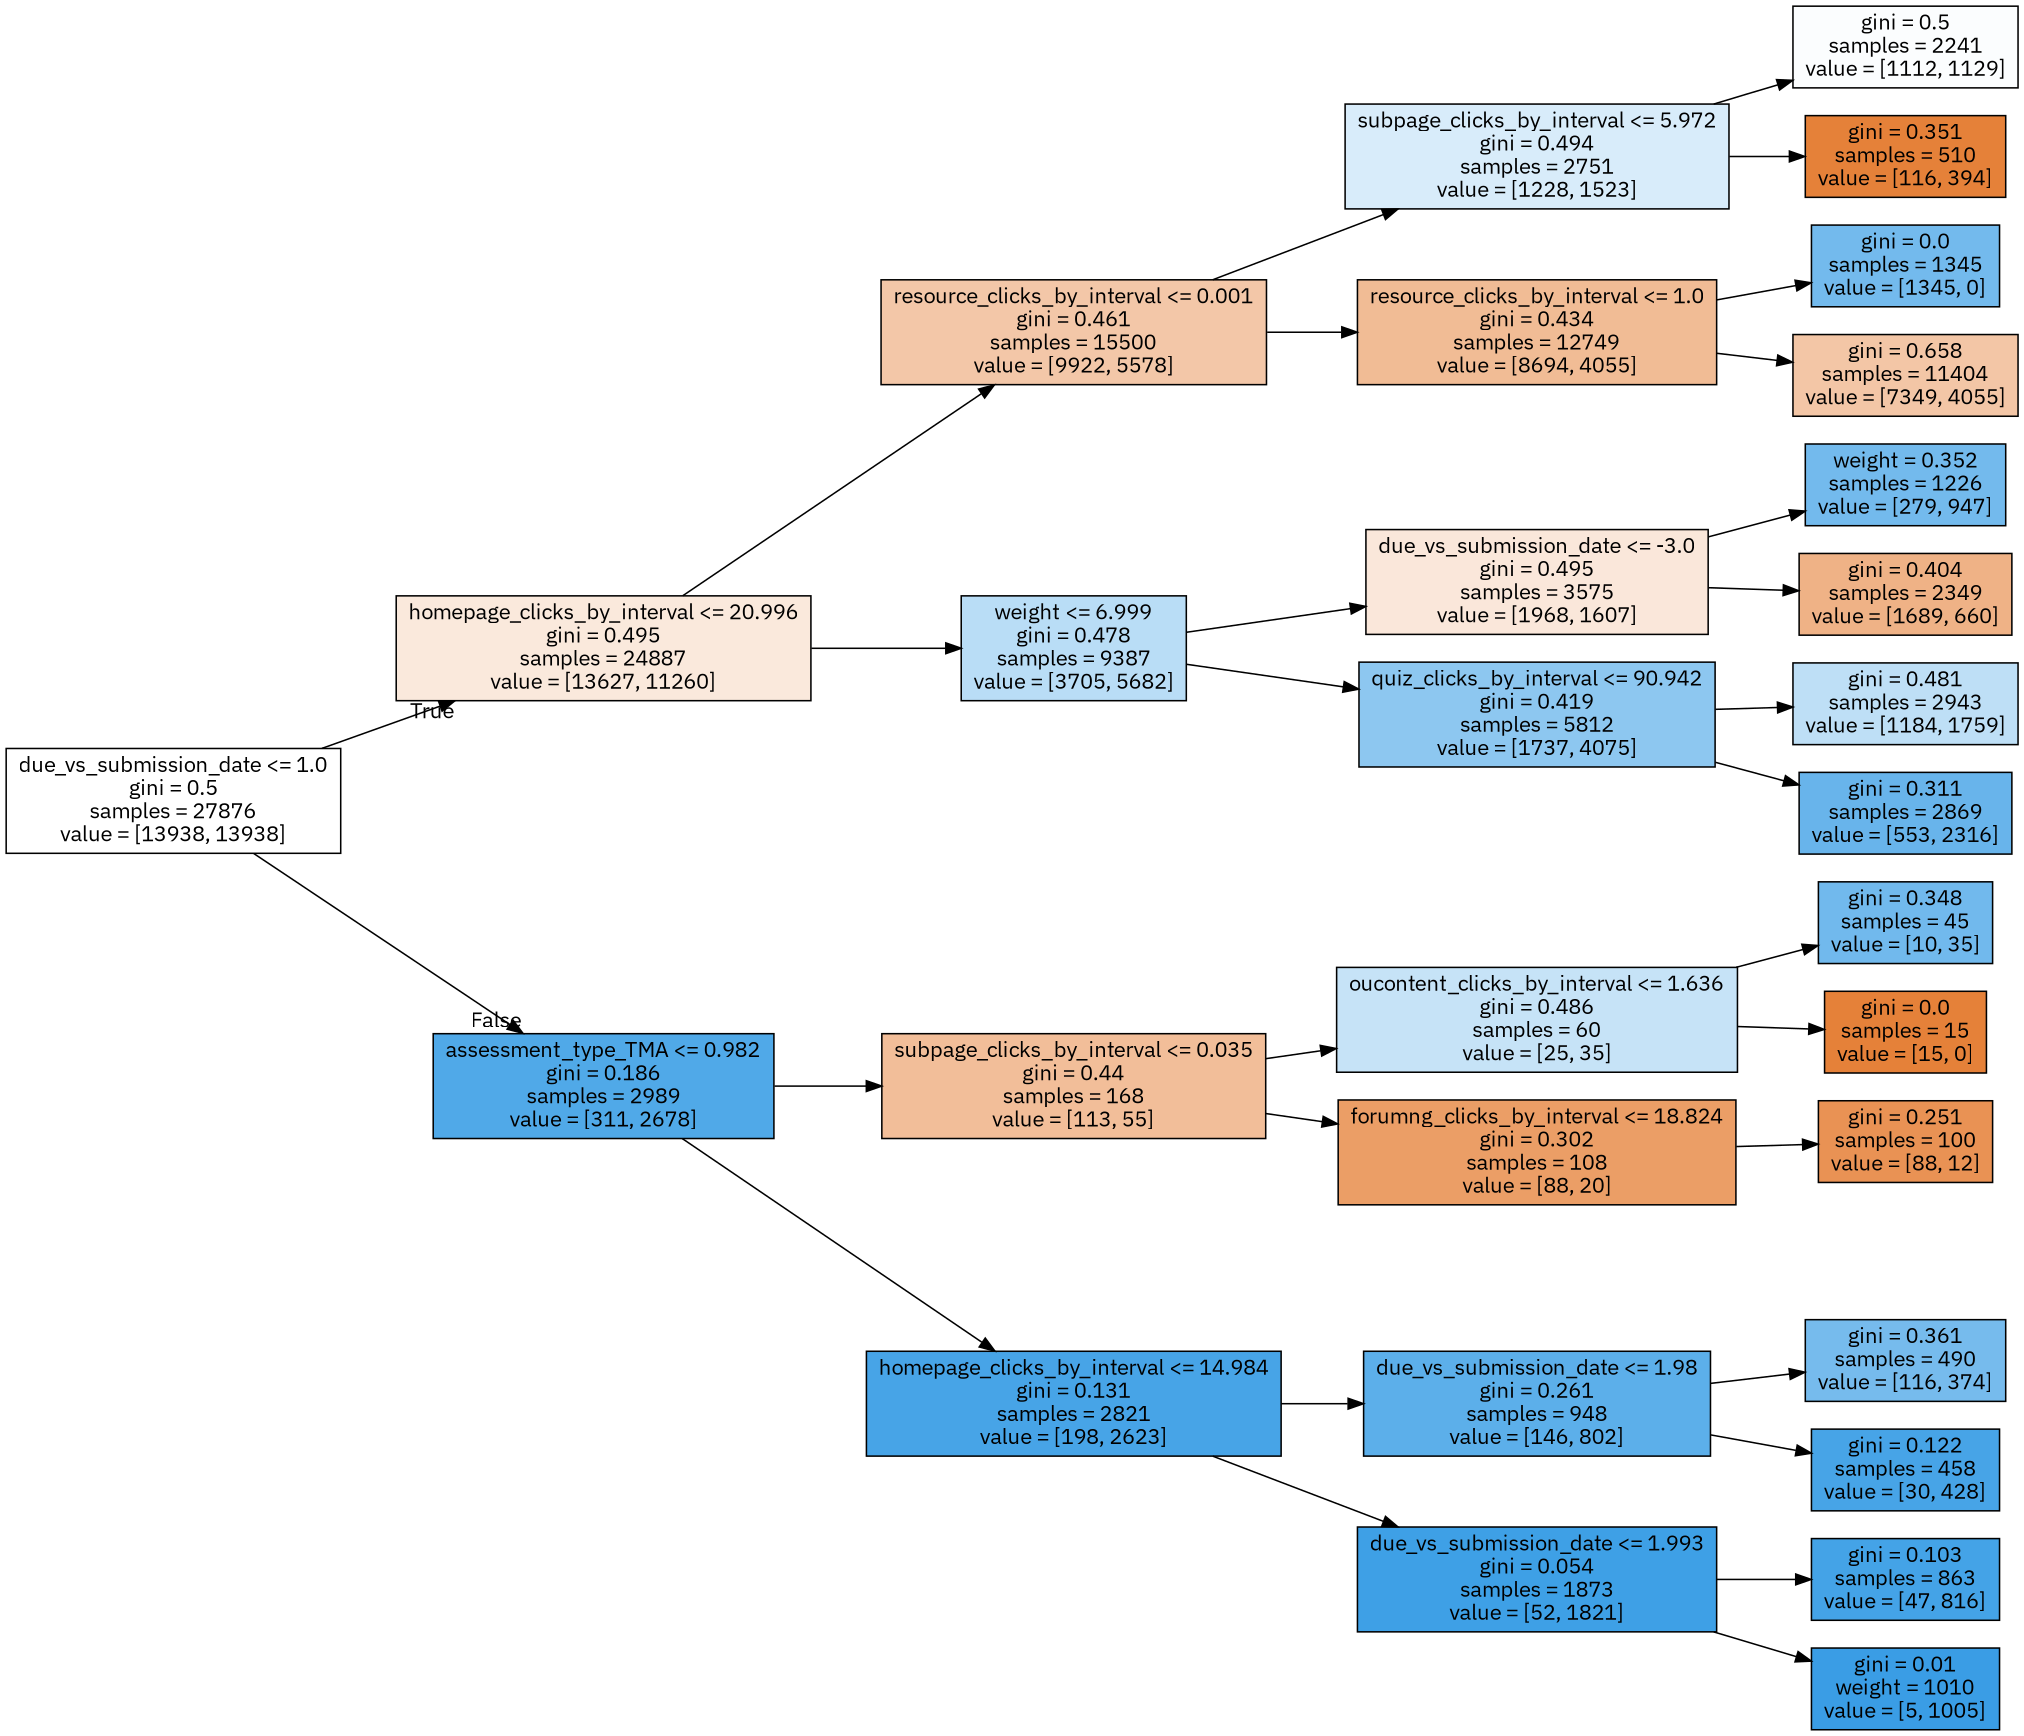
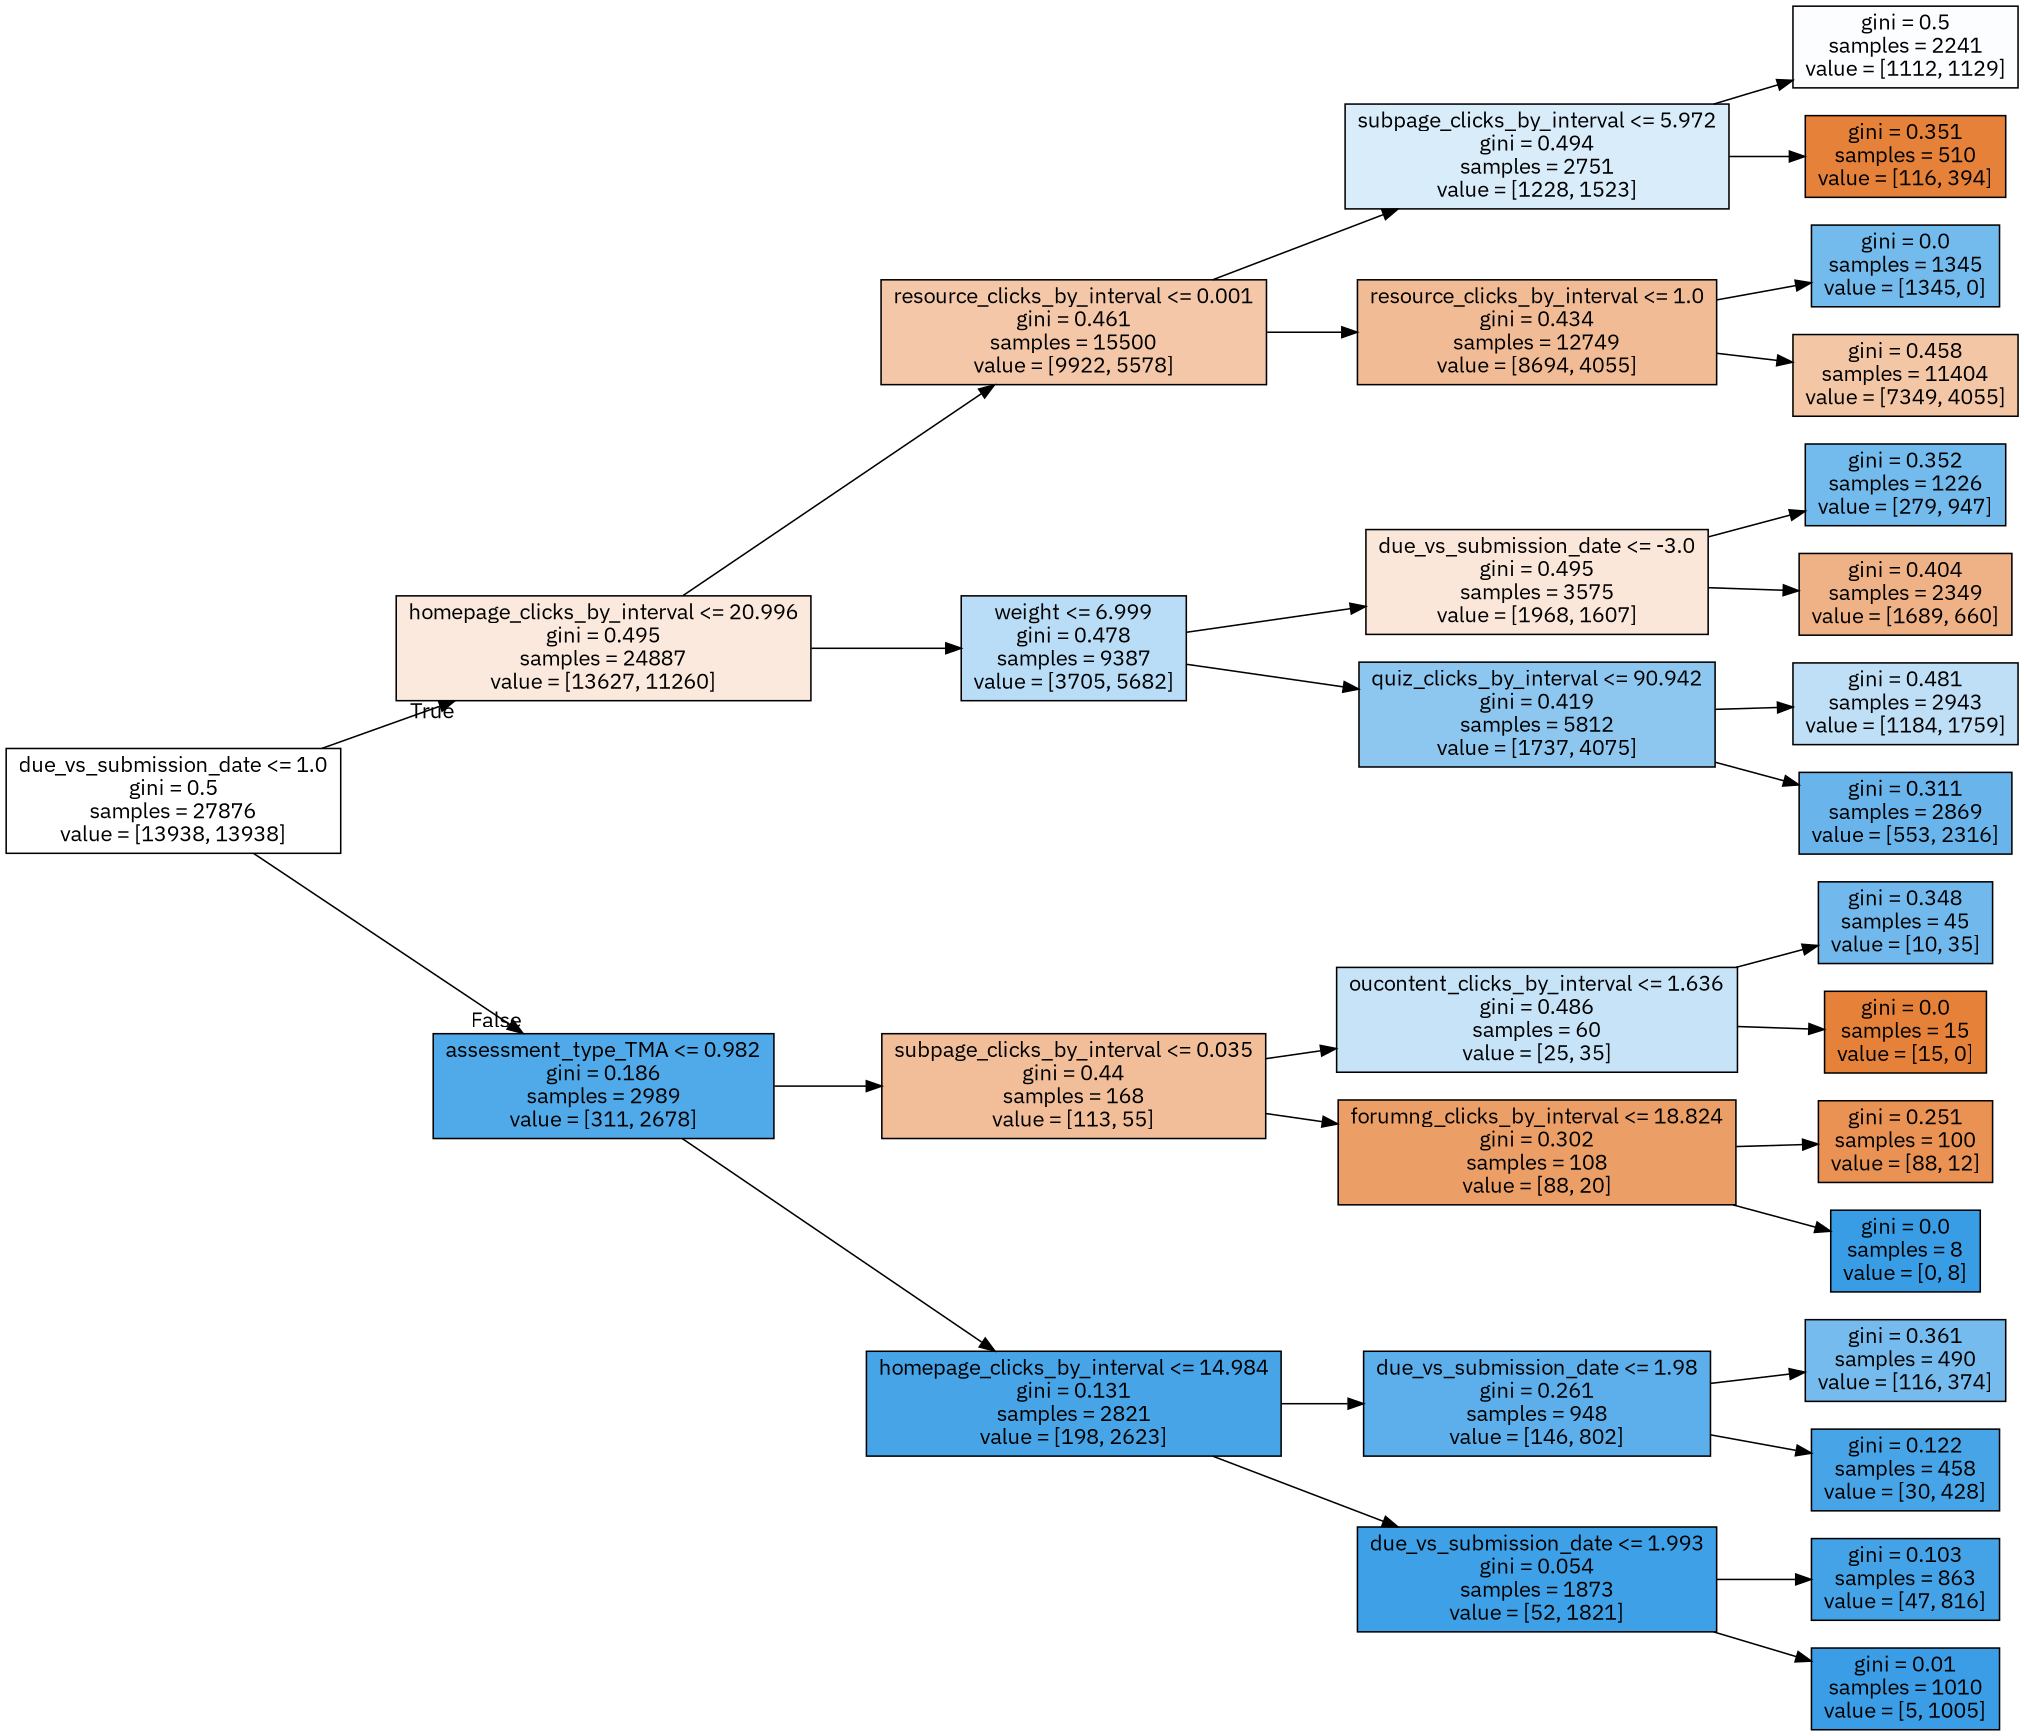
node "gini = 0.658 samples = 11404 value = [7349, 4055]": label "gini = 0.658 samples = 11404 value = [7349, 4055]" -> "gini = 0.458 samples = 11404 value = [7349, 4055]"
node "weight = 0.352 samples = 1226 value = [279, 947]": label "weight = 0.352 samples = 1226 value = [279, 947]" -> "gini = 0.352 samples = 1226 value = [279, 947]"
node "gini = 0.0 samples = 8 value = [0, 8]": added
node "gini = 0.01 weight = 1010 value = [5, 1005]": label "gini = 0.01 weight = 1010 value = [5, 1005]" -> "gini = 0.01 samples = 1010 value = [5, 1005]"
